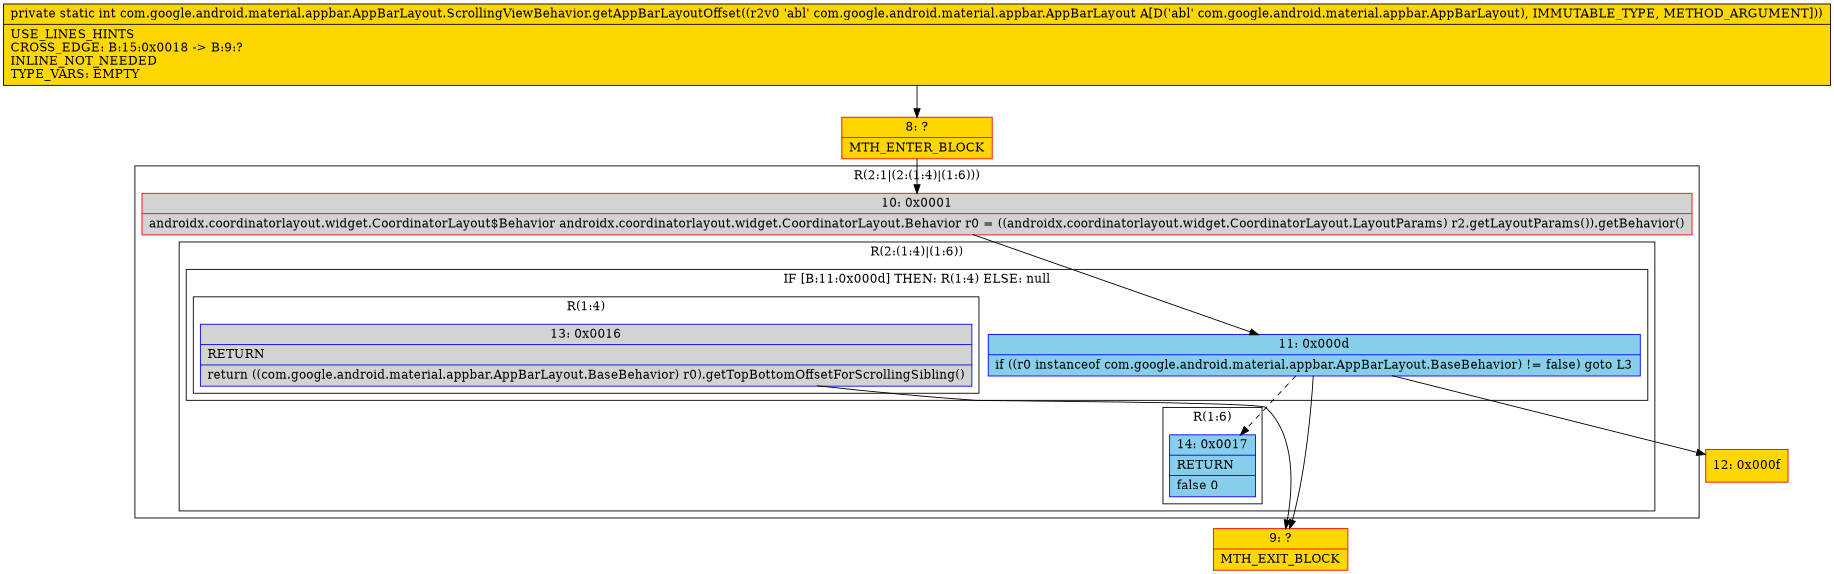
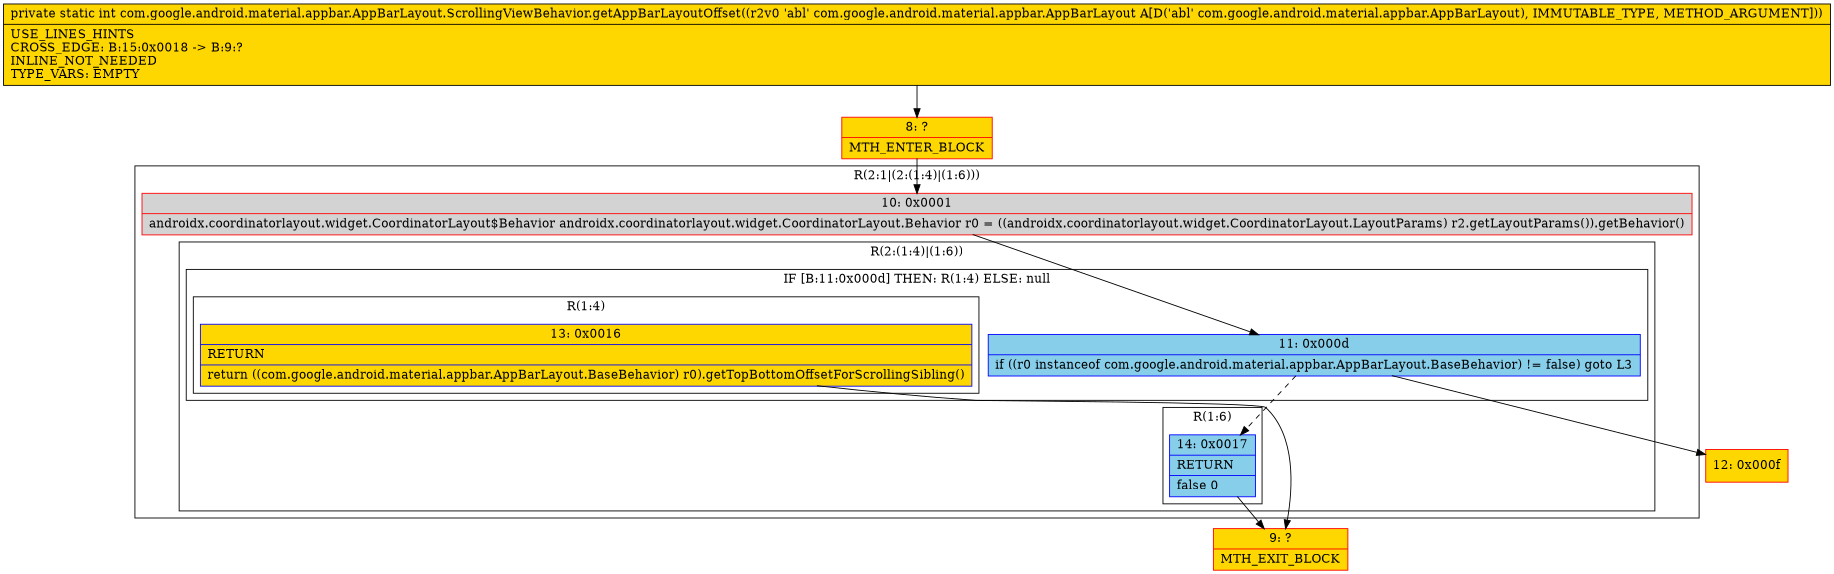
node "13: 0x0016": fillcolor lightgrey -> gold
edge "11: 0x000d" -> "9: ?": now "14: 0x0017" -> "9: ?"
